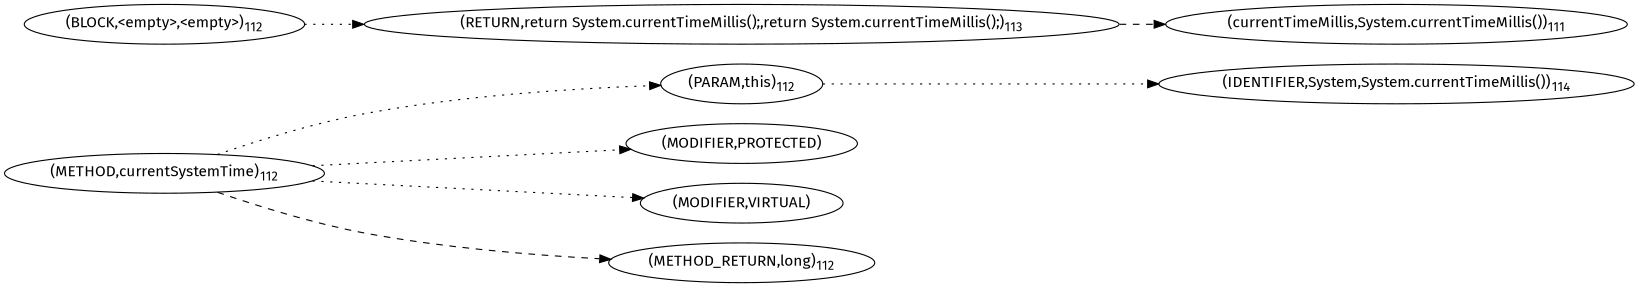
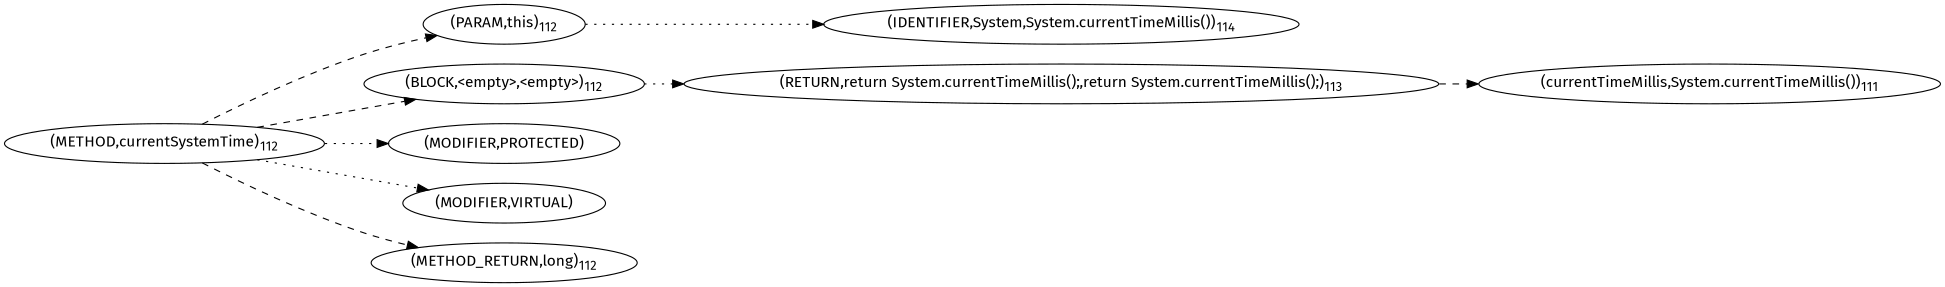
edge "(METHOD,currentSystemTime)" -> "(PARAM,this)": style dotted -> dashed
edge "(METHOD,currentSystemTime)" -> "(BLOCK,<empty>,<empty>)": added
